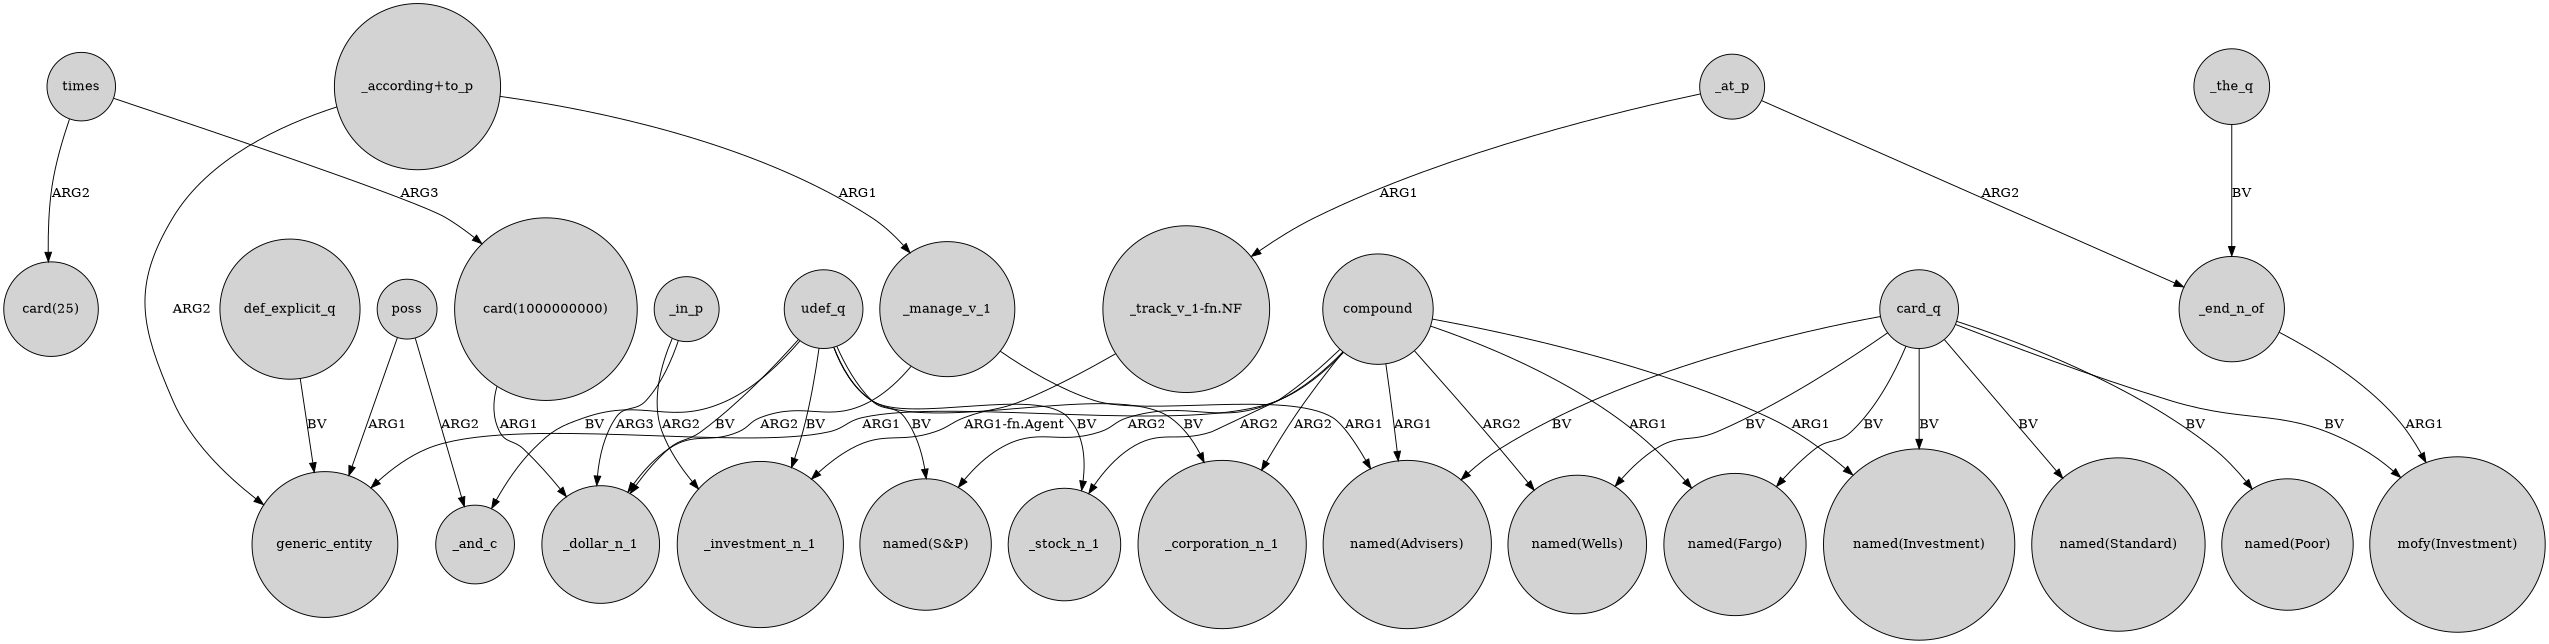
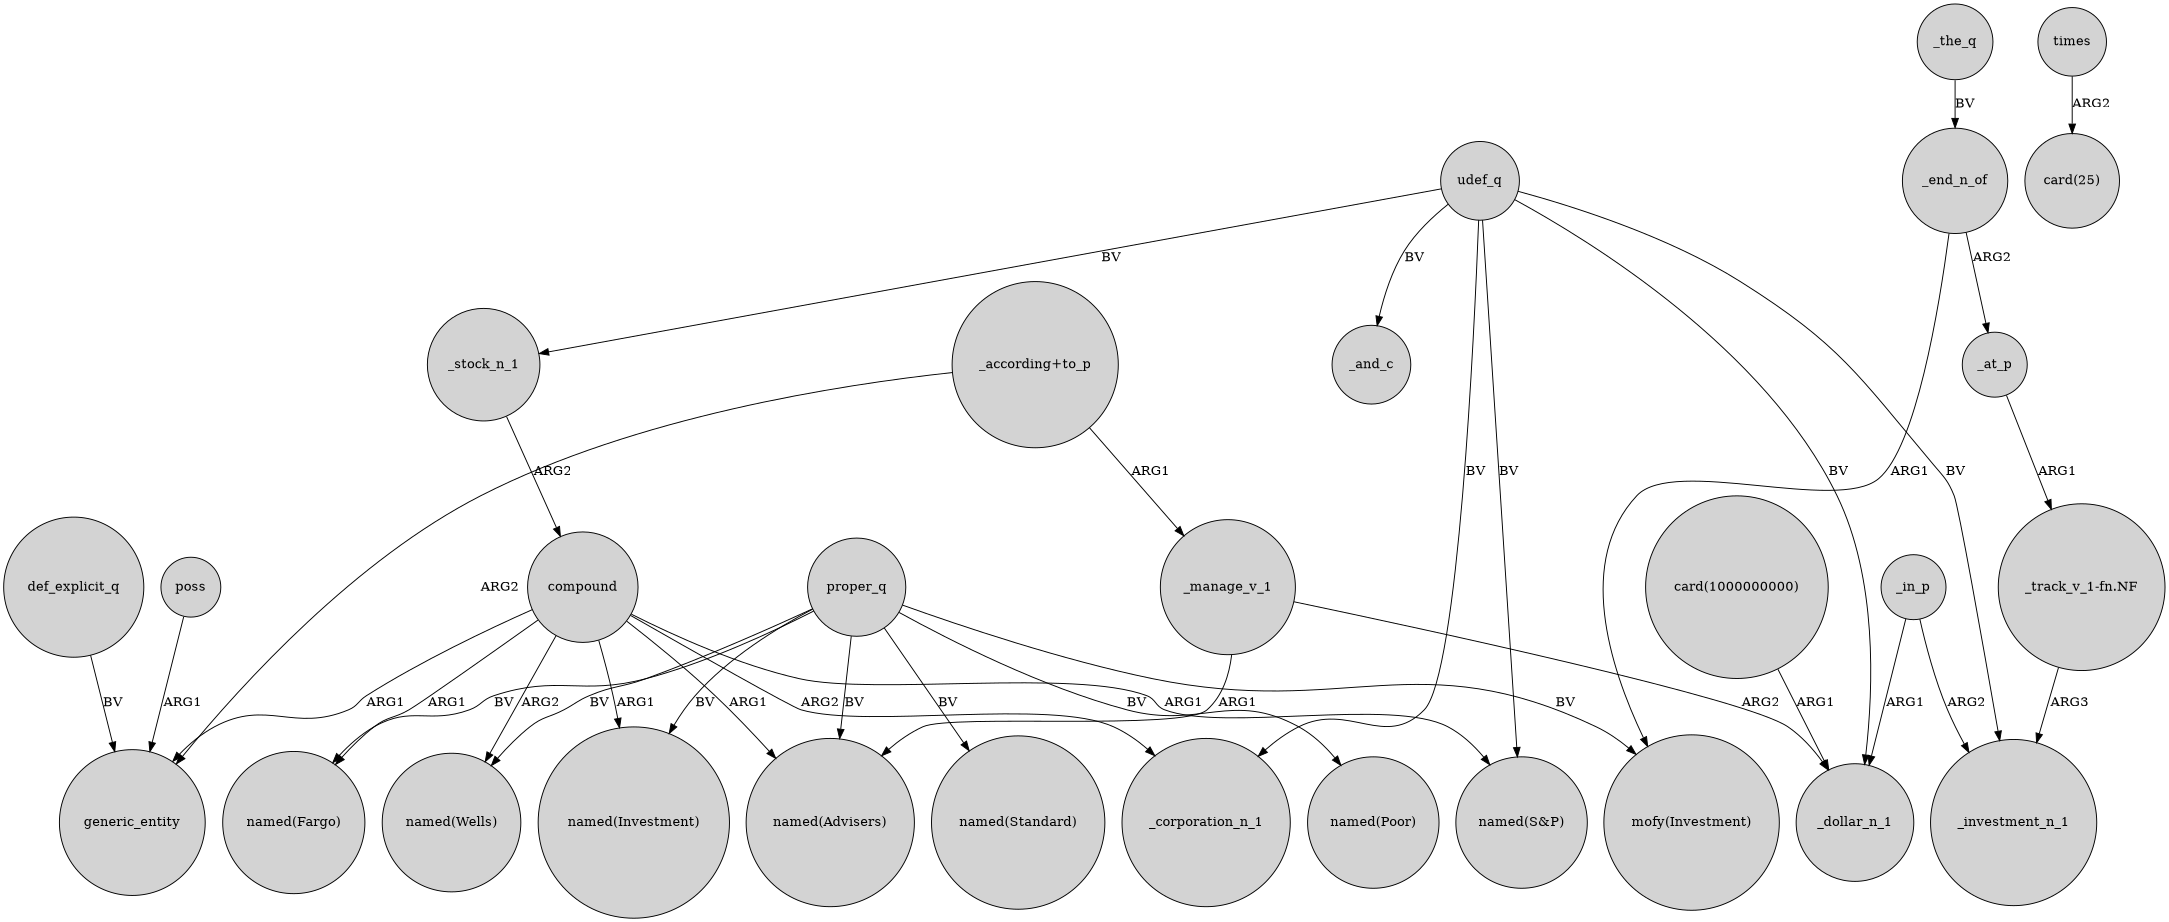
edge "times" -> "card(1000000000)": removed, label "ARG3"
edge "_at_p" -> "_end_n_of": reversed
node "card_q": label "card_q" -> "proper_q"
edge "poss" -> "_and_c": removed, label "ARG2"
edge "_in_p" -> "_dollar_n_1": label "ARG3" -> "ARG1"
edge "_track_v_1-fn.NF" -> "_investment_n_1": label "ARG1-fn.Agent" -> "ARG3"
edge "compound" -> "named(S&P)": label "ARG2" -> "ARG1"
edge "compound" -> "_stock_n_1": reversed
